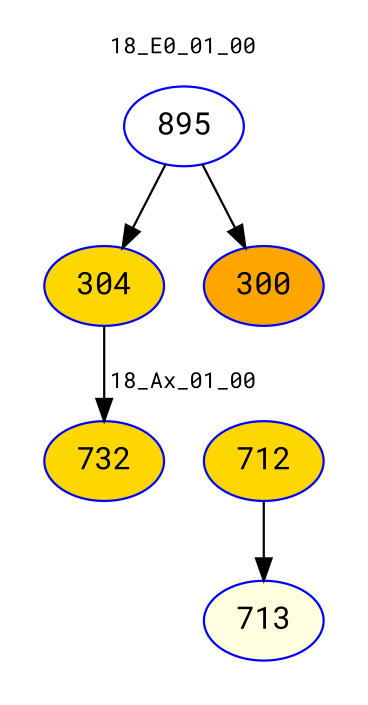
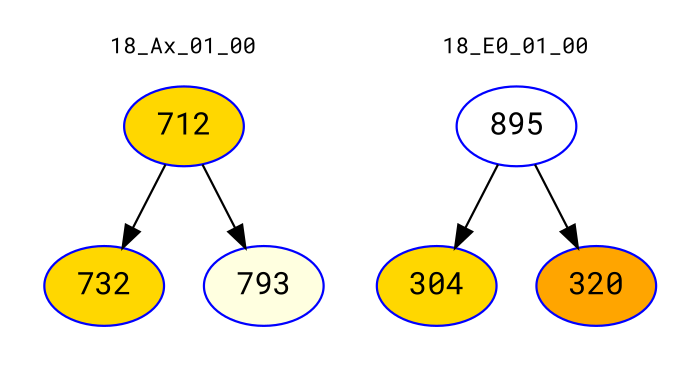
node "300": label "300" -> "320"
edge "304" -> "732": now "712" -> "732"
node "713": label "713" -> "793"
